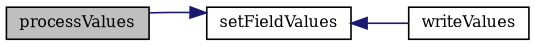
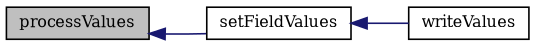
edge "processValues" -> "setFieldValues": reversed
